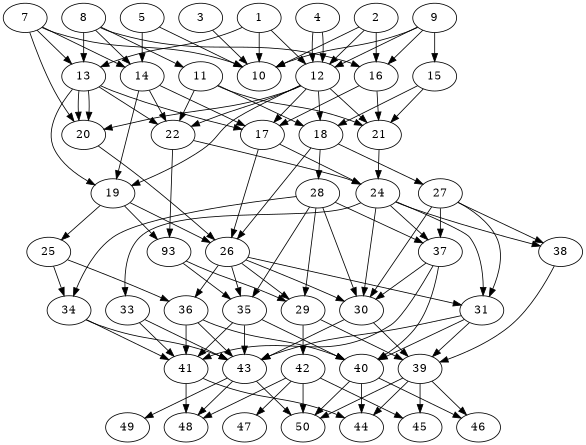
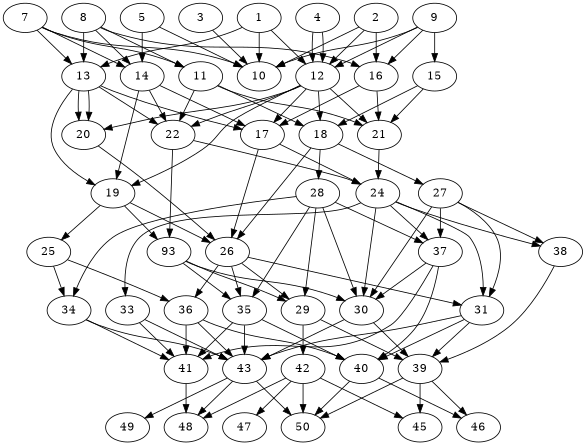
edge "7" -> "20": now "7" -> "11"
edge "26" -> "30": now "93" -> "30"
node "44": removed
